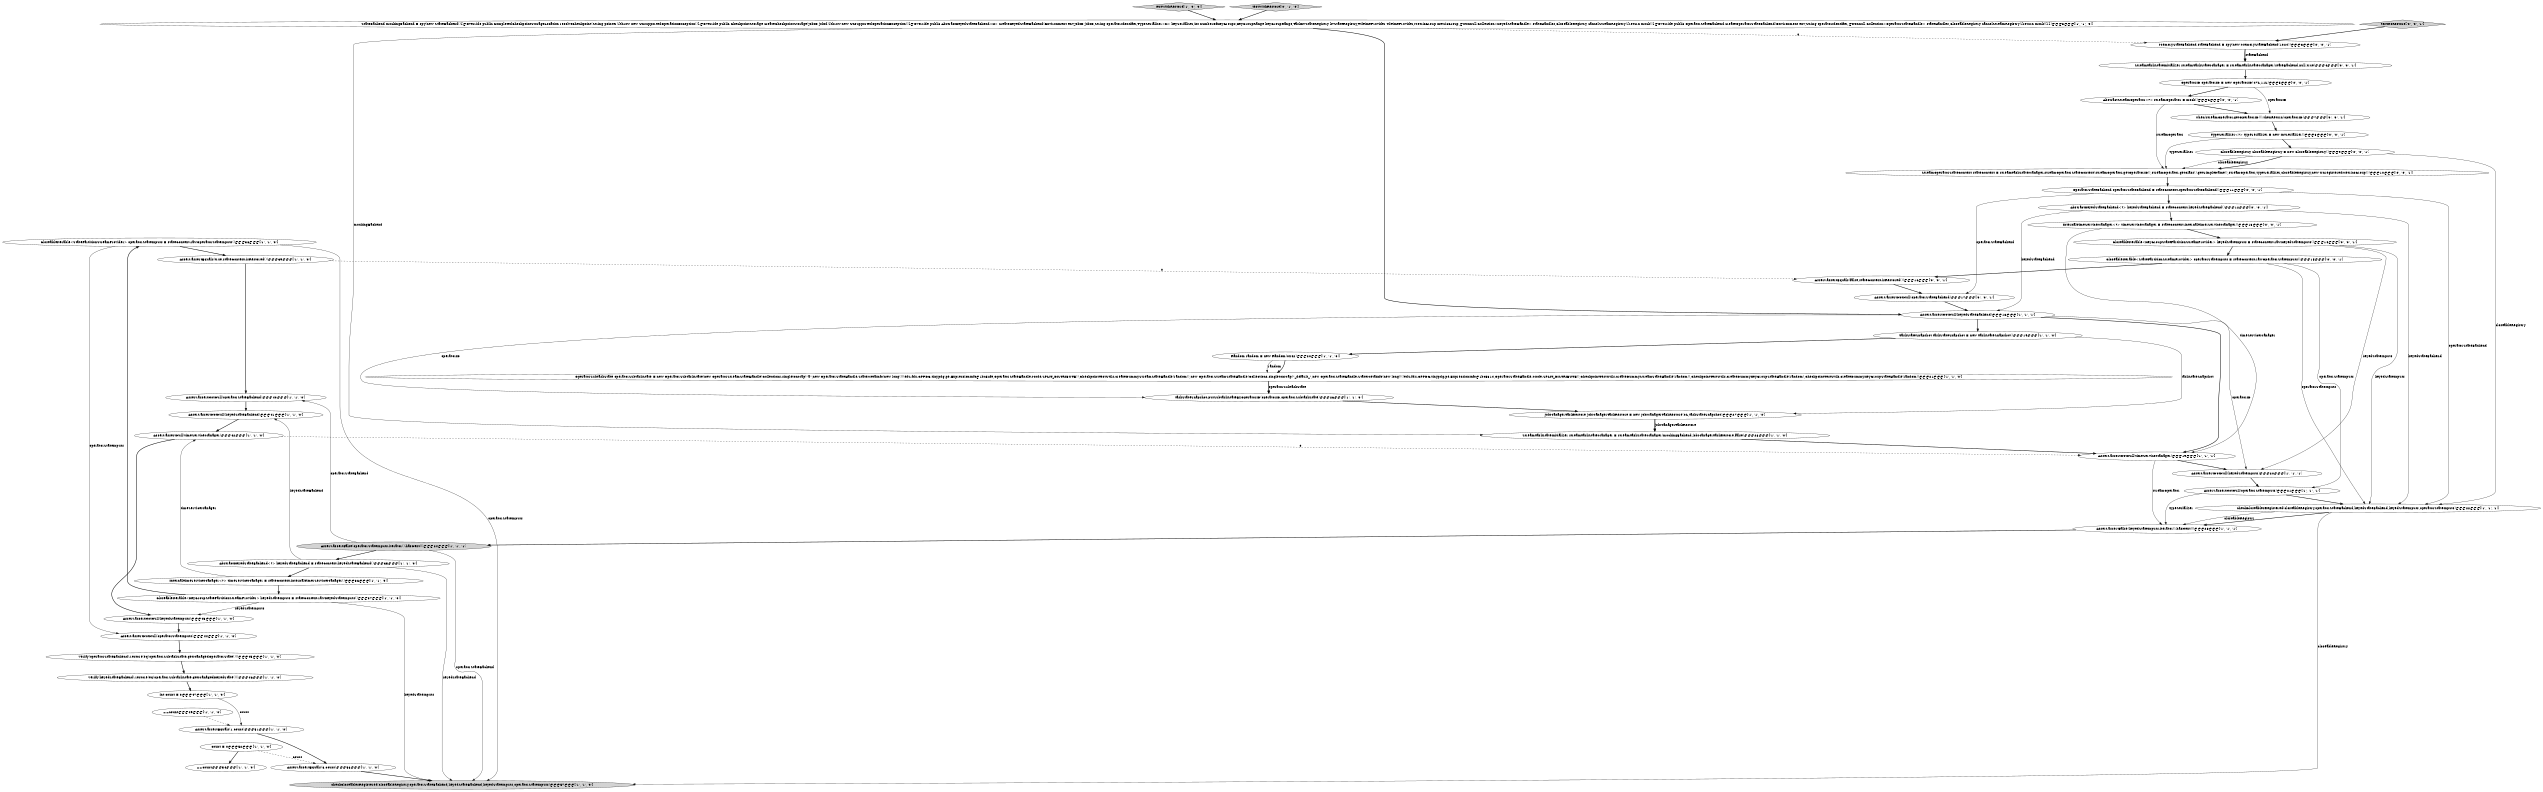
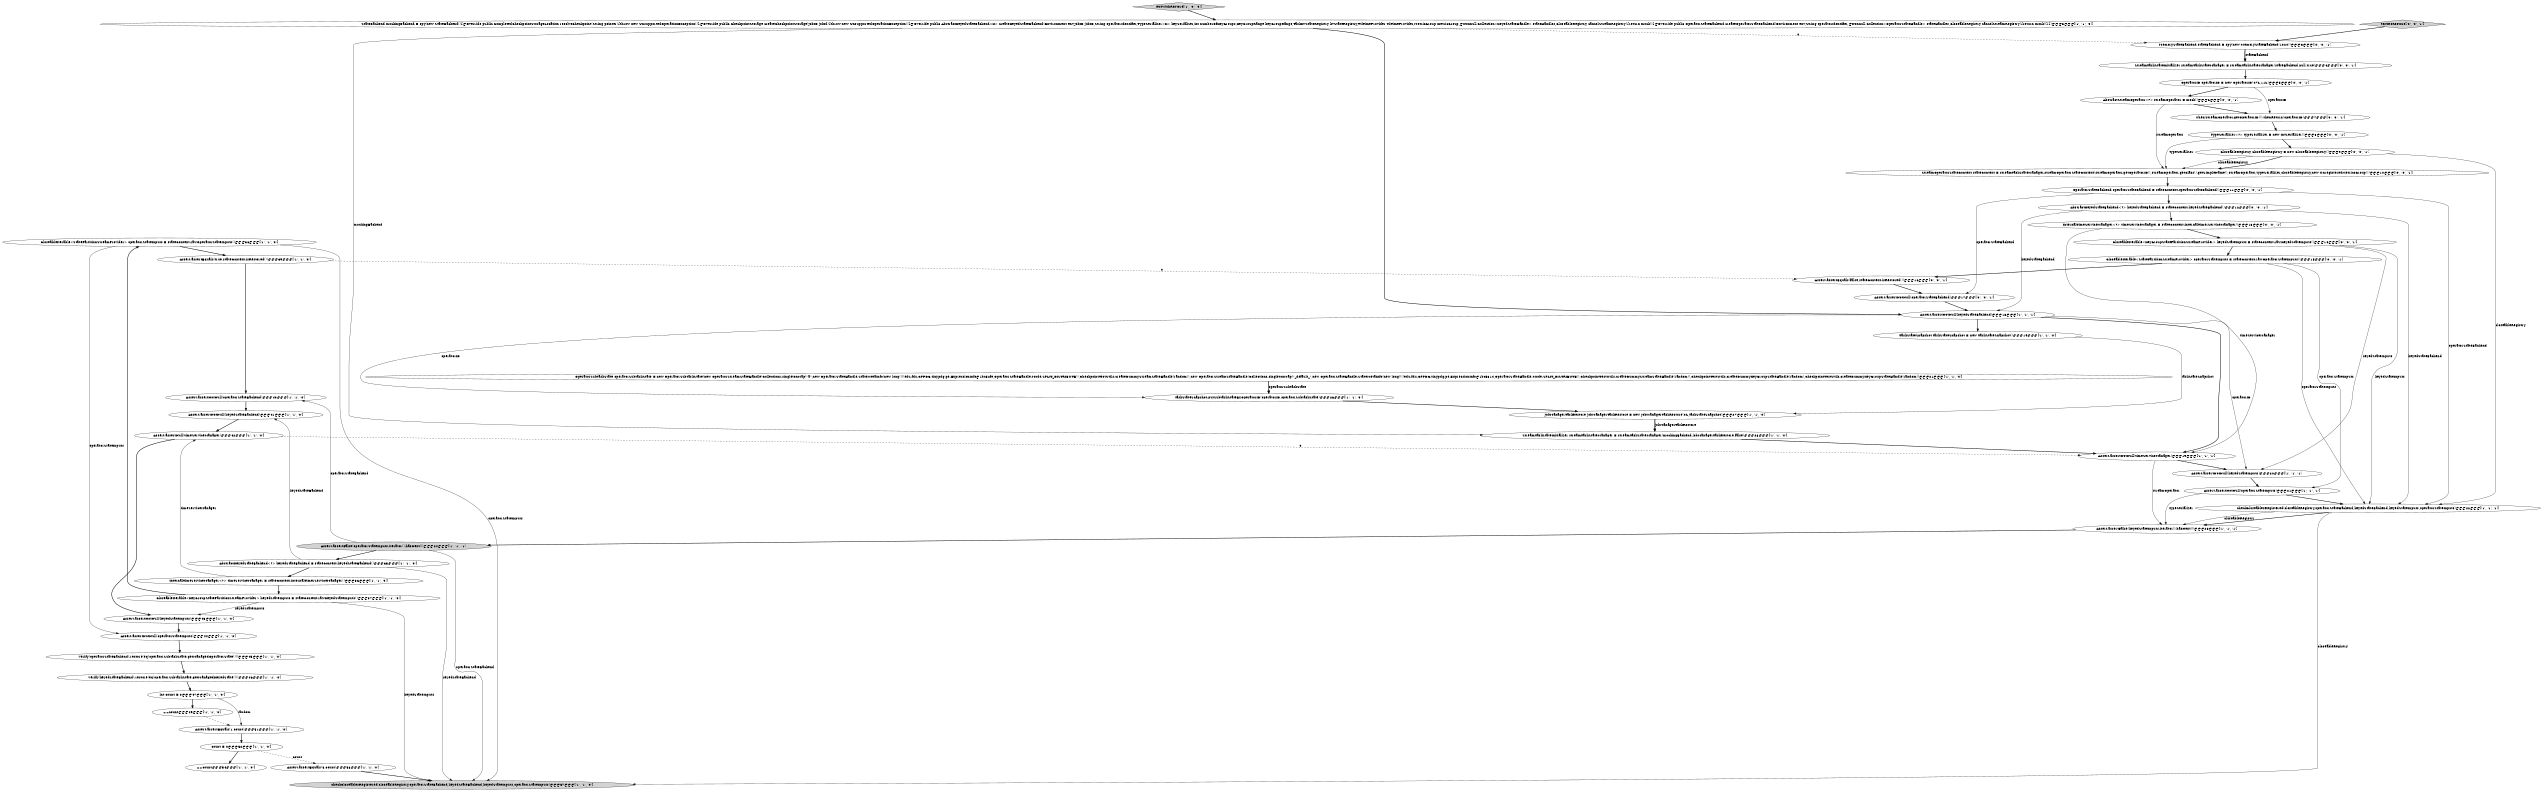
node "testWithRestore['0', '1', '0']": removed
node "Random random = new Random(0x42)@@@20@@@['1', '1', '0']": removed
edge "int count = 0@@@47@@@['1', '1', '0']" -> "++count@@@49@@@['1', '1', '0']": added
edge "int count = 0@@@47@@@['1', '1', '0']" -> "Assert.assertEquals(1,count)@@@51@@@['1', '1', '0']": label "count" -> "random"
edge "Assert.assertEquals(1,count)@@@51@@@['1', '1', '0']" -> "Assert.assertEquals(3,count)@@@56@@@['1', '1', '0']": now "Assert.assertEquals(1,count)@@@51@@@['1', '1', '0']" -> "count = 0@@@52@@@['1', '1', '0']"
